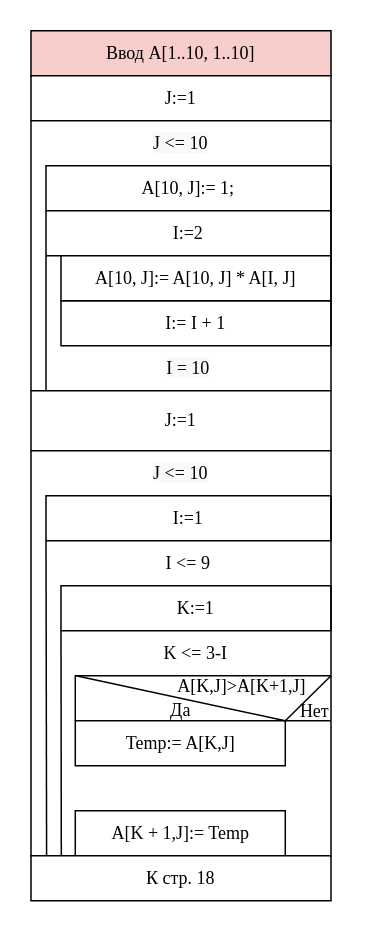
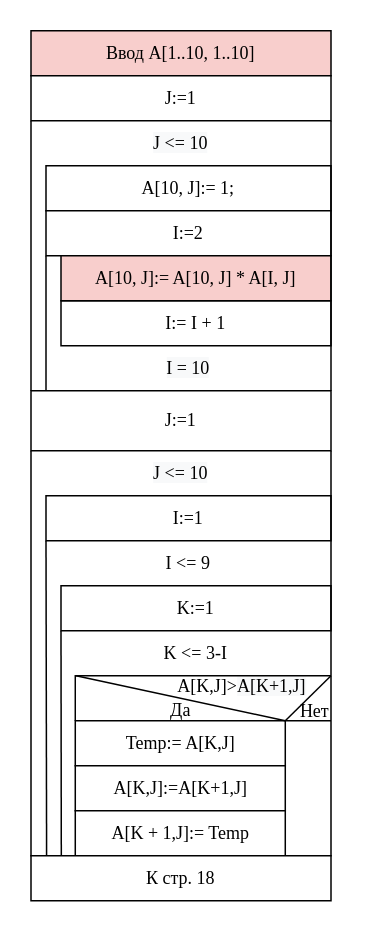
node "A[10, J]:= A[10, J] * A[I, J]": fillcolor #ffffff -> #f8cecc
node "A[K,J]:=A[K+1,J]": added
